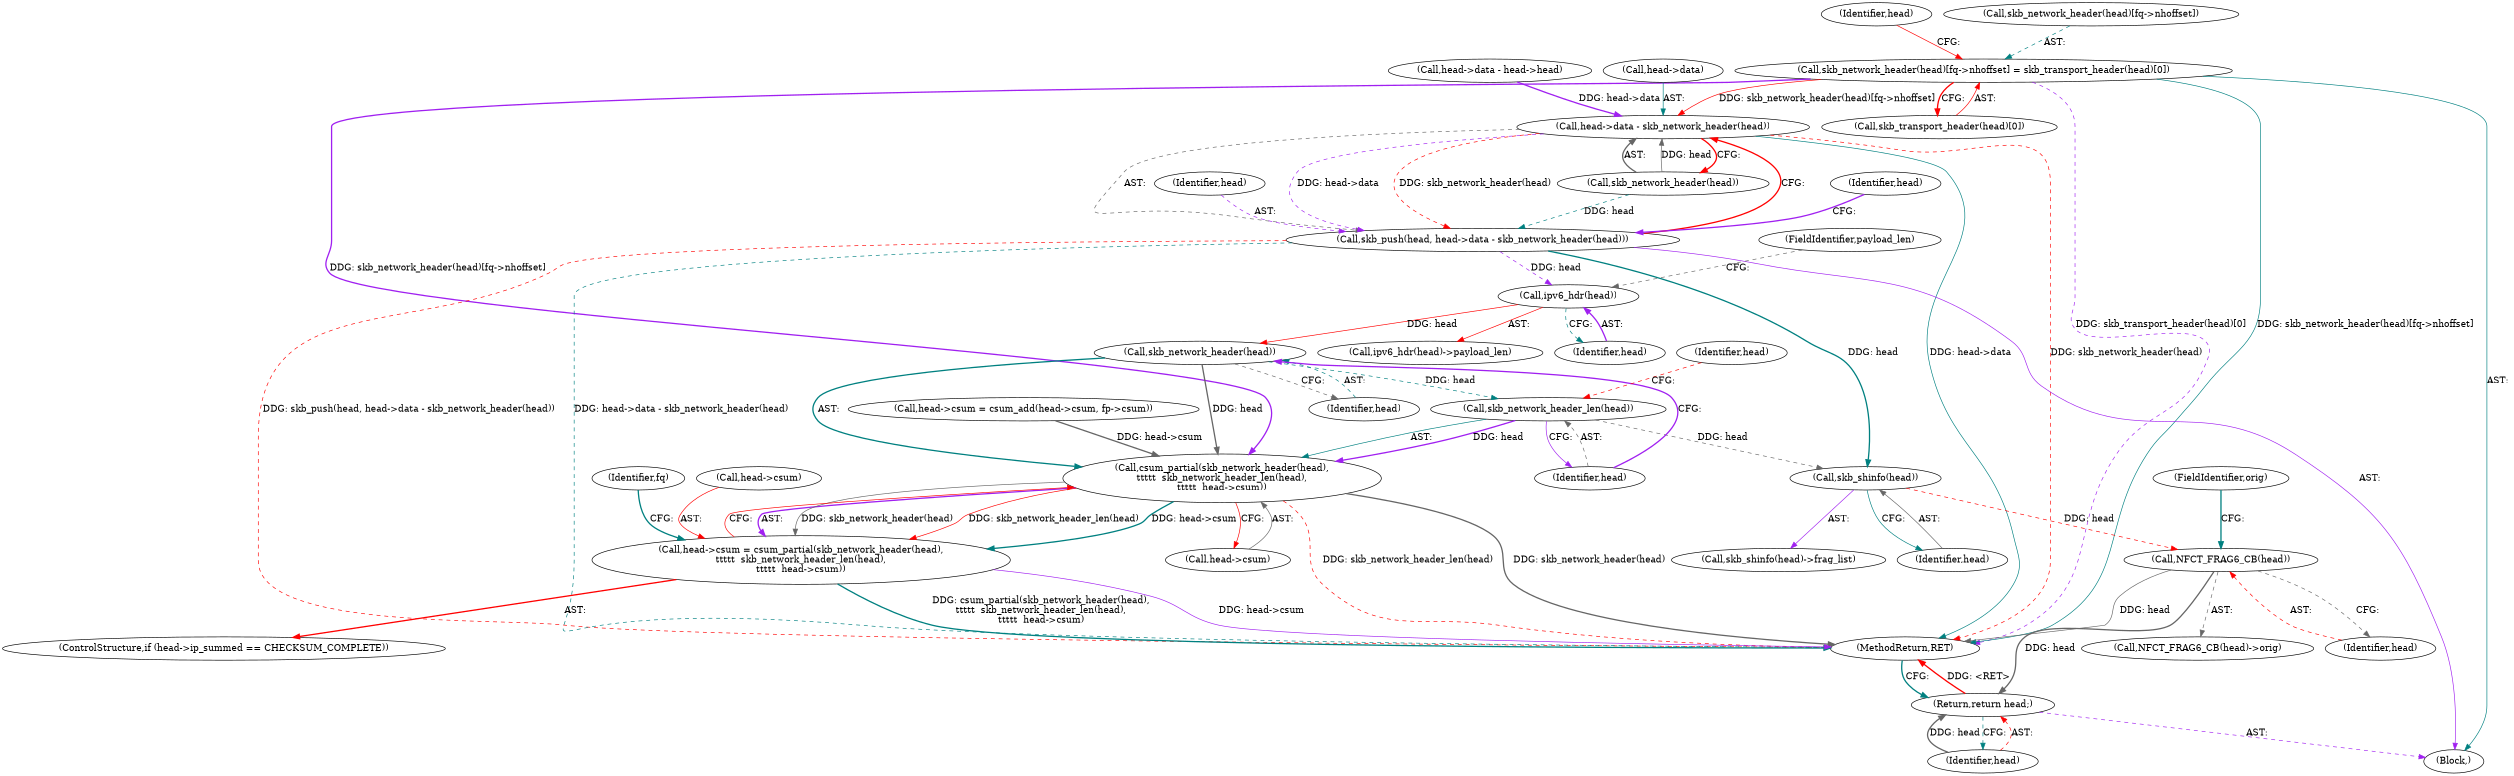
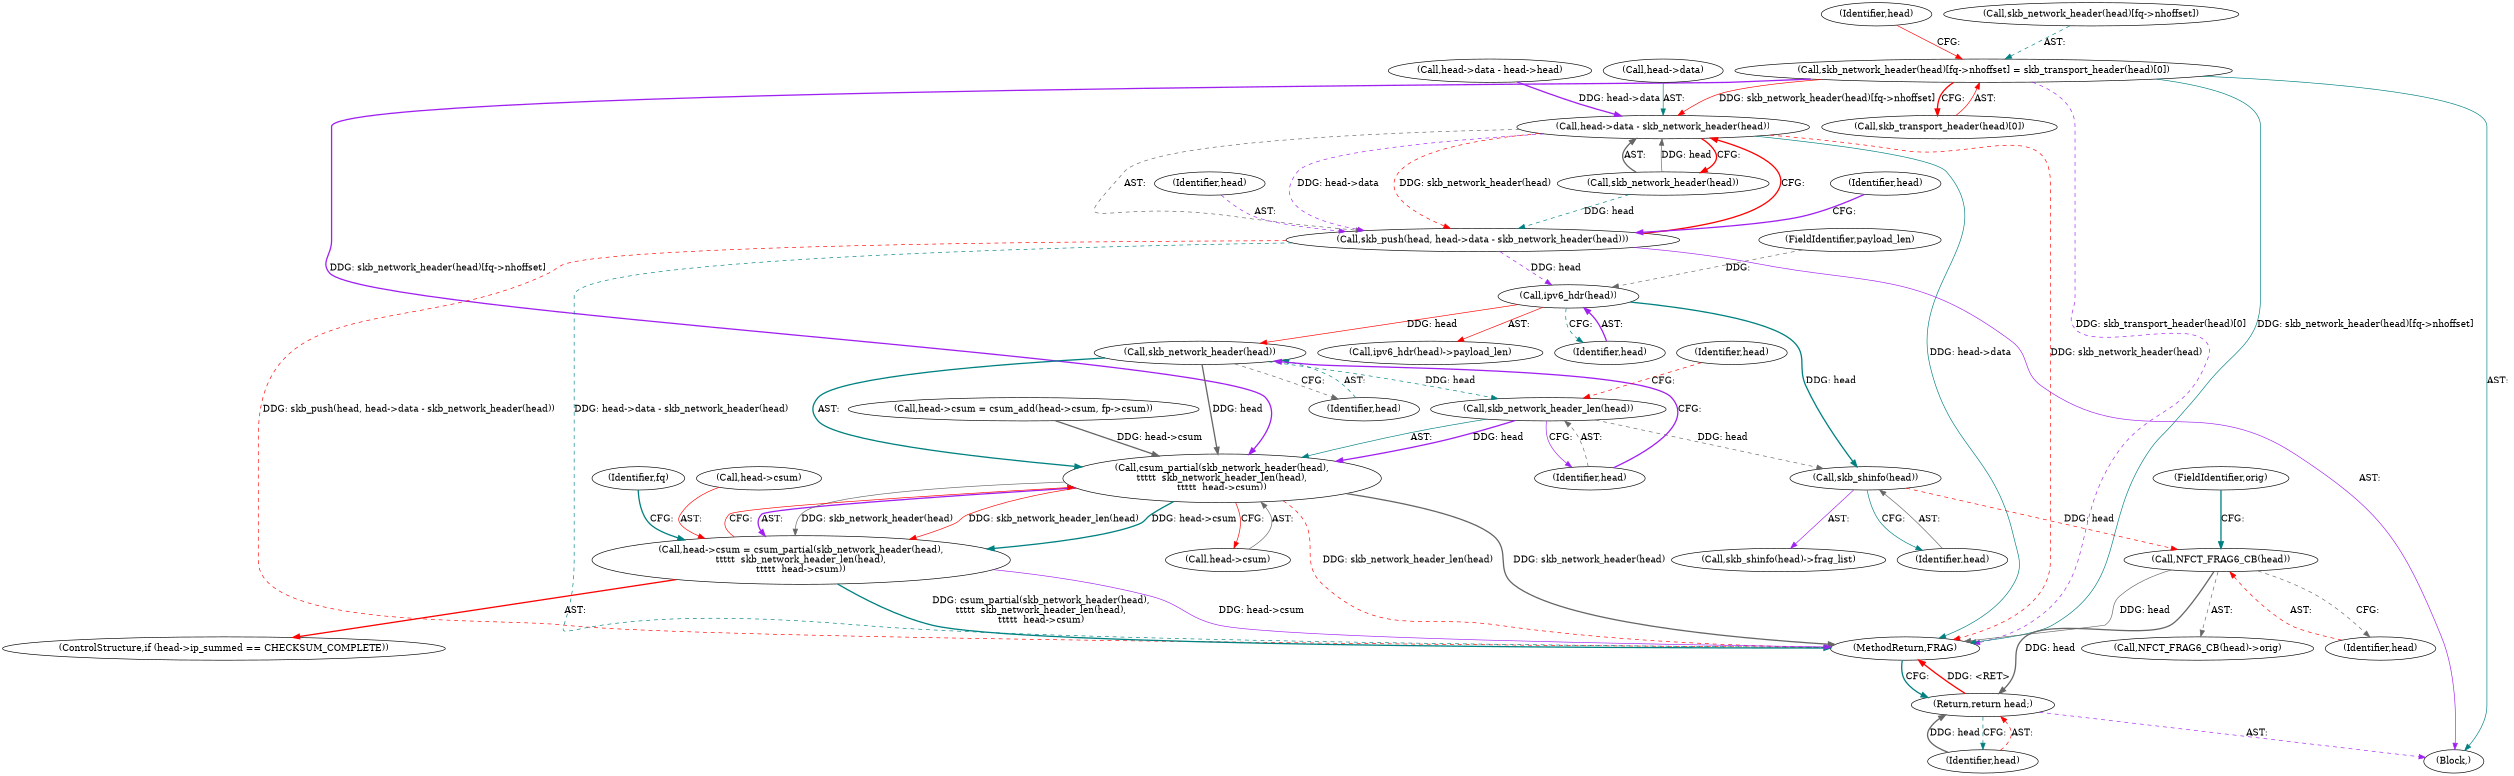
edge "(FieldIdentifier,payload_len)" -> "(Call,ipv6_hdr(head))": label "CFG: " -> "DDG: "
edge "(Call,skb_push(head, head->data - skb_network_header(head)))" -> "(Call,skb_shinfo(head))": now "(Call,ipv6_hdr(head))" -> "(Call,skb_shinfo(head))"
node "(MethodReturn,RET)": label "(MethodReturn,RET)" -> "(MethodReturn,FRAG)"
